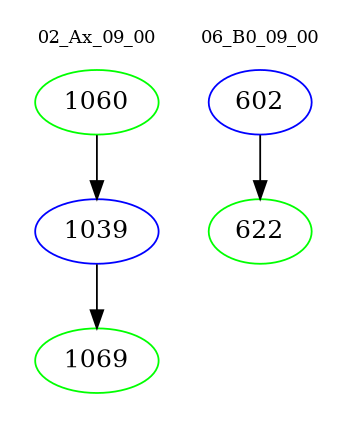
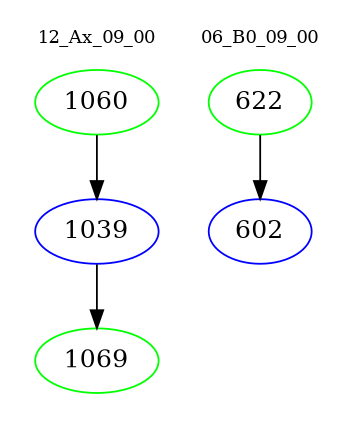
cluster "02_Ax_09_00": label "02_Ax_09_00" -> "12_Ax_09_00"
edge "602" -> "622": reversed
